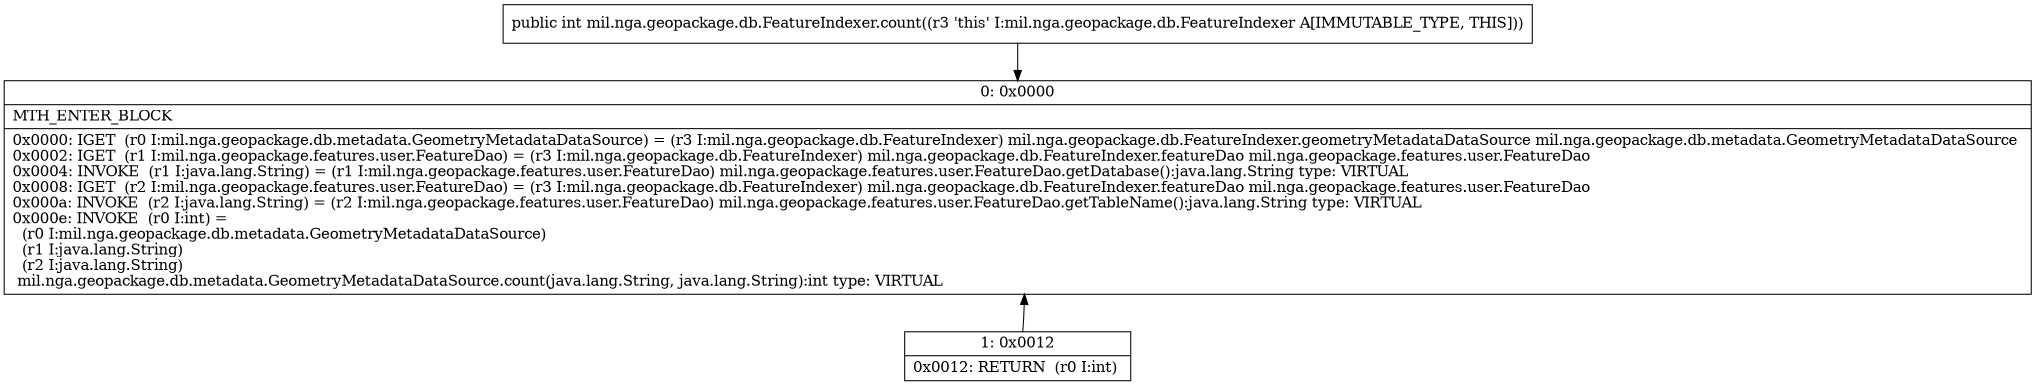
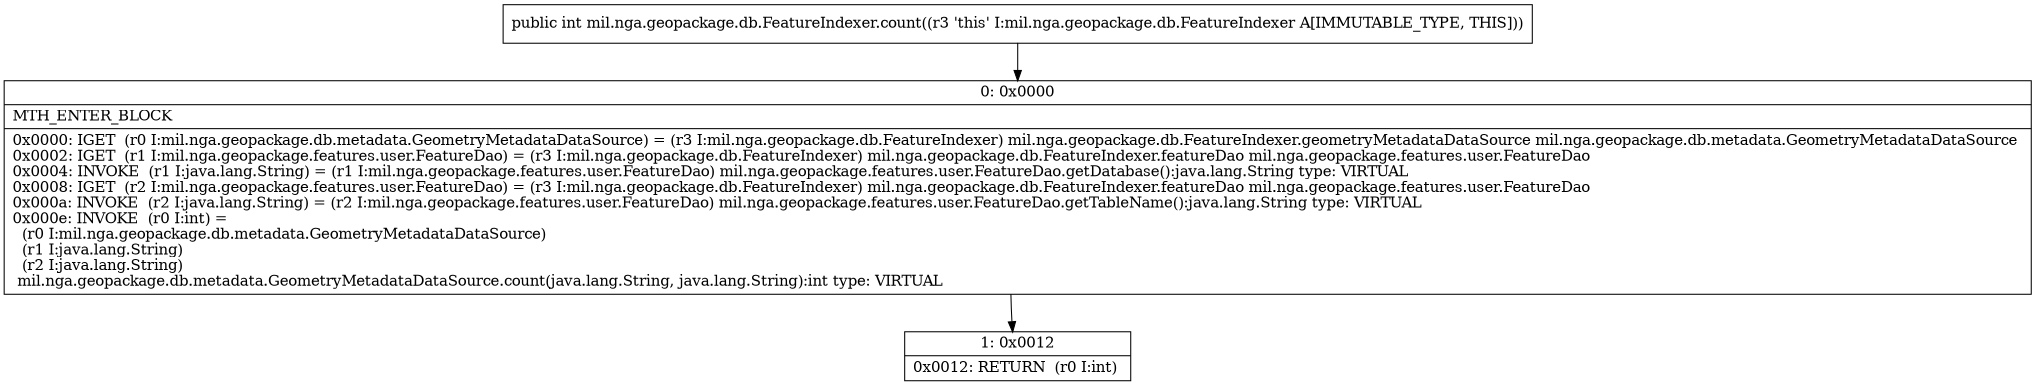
edge "1: 0x0012" -> "0: 0x0000": reversed
